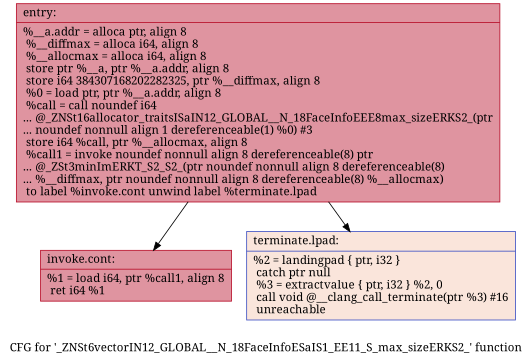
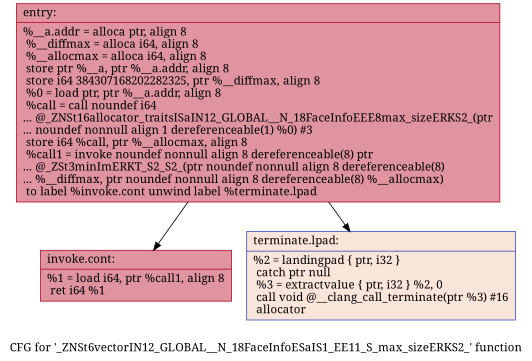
node "terminate.lpad:": text "unreachable" -> "allocator"
